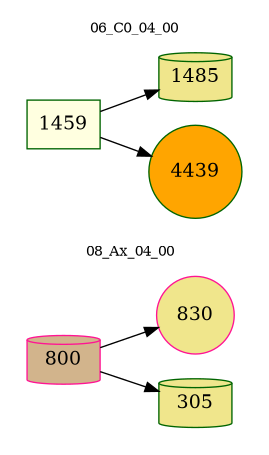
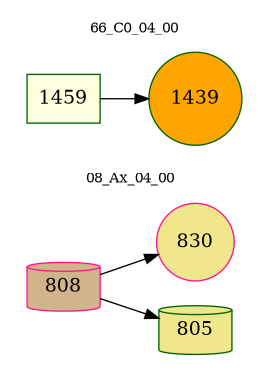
cluster "06_C0_04_00": label "06_C0_04_00" -> "66_C0_04_00"
node "1485": removed
node "4439": label "4439" -> "1439"
node "800": label "800" -> "808"
node "305": label "305" -> "805"
